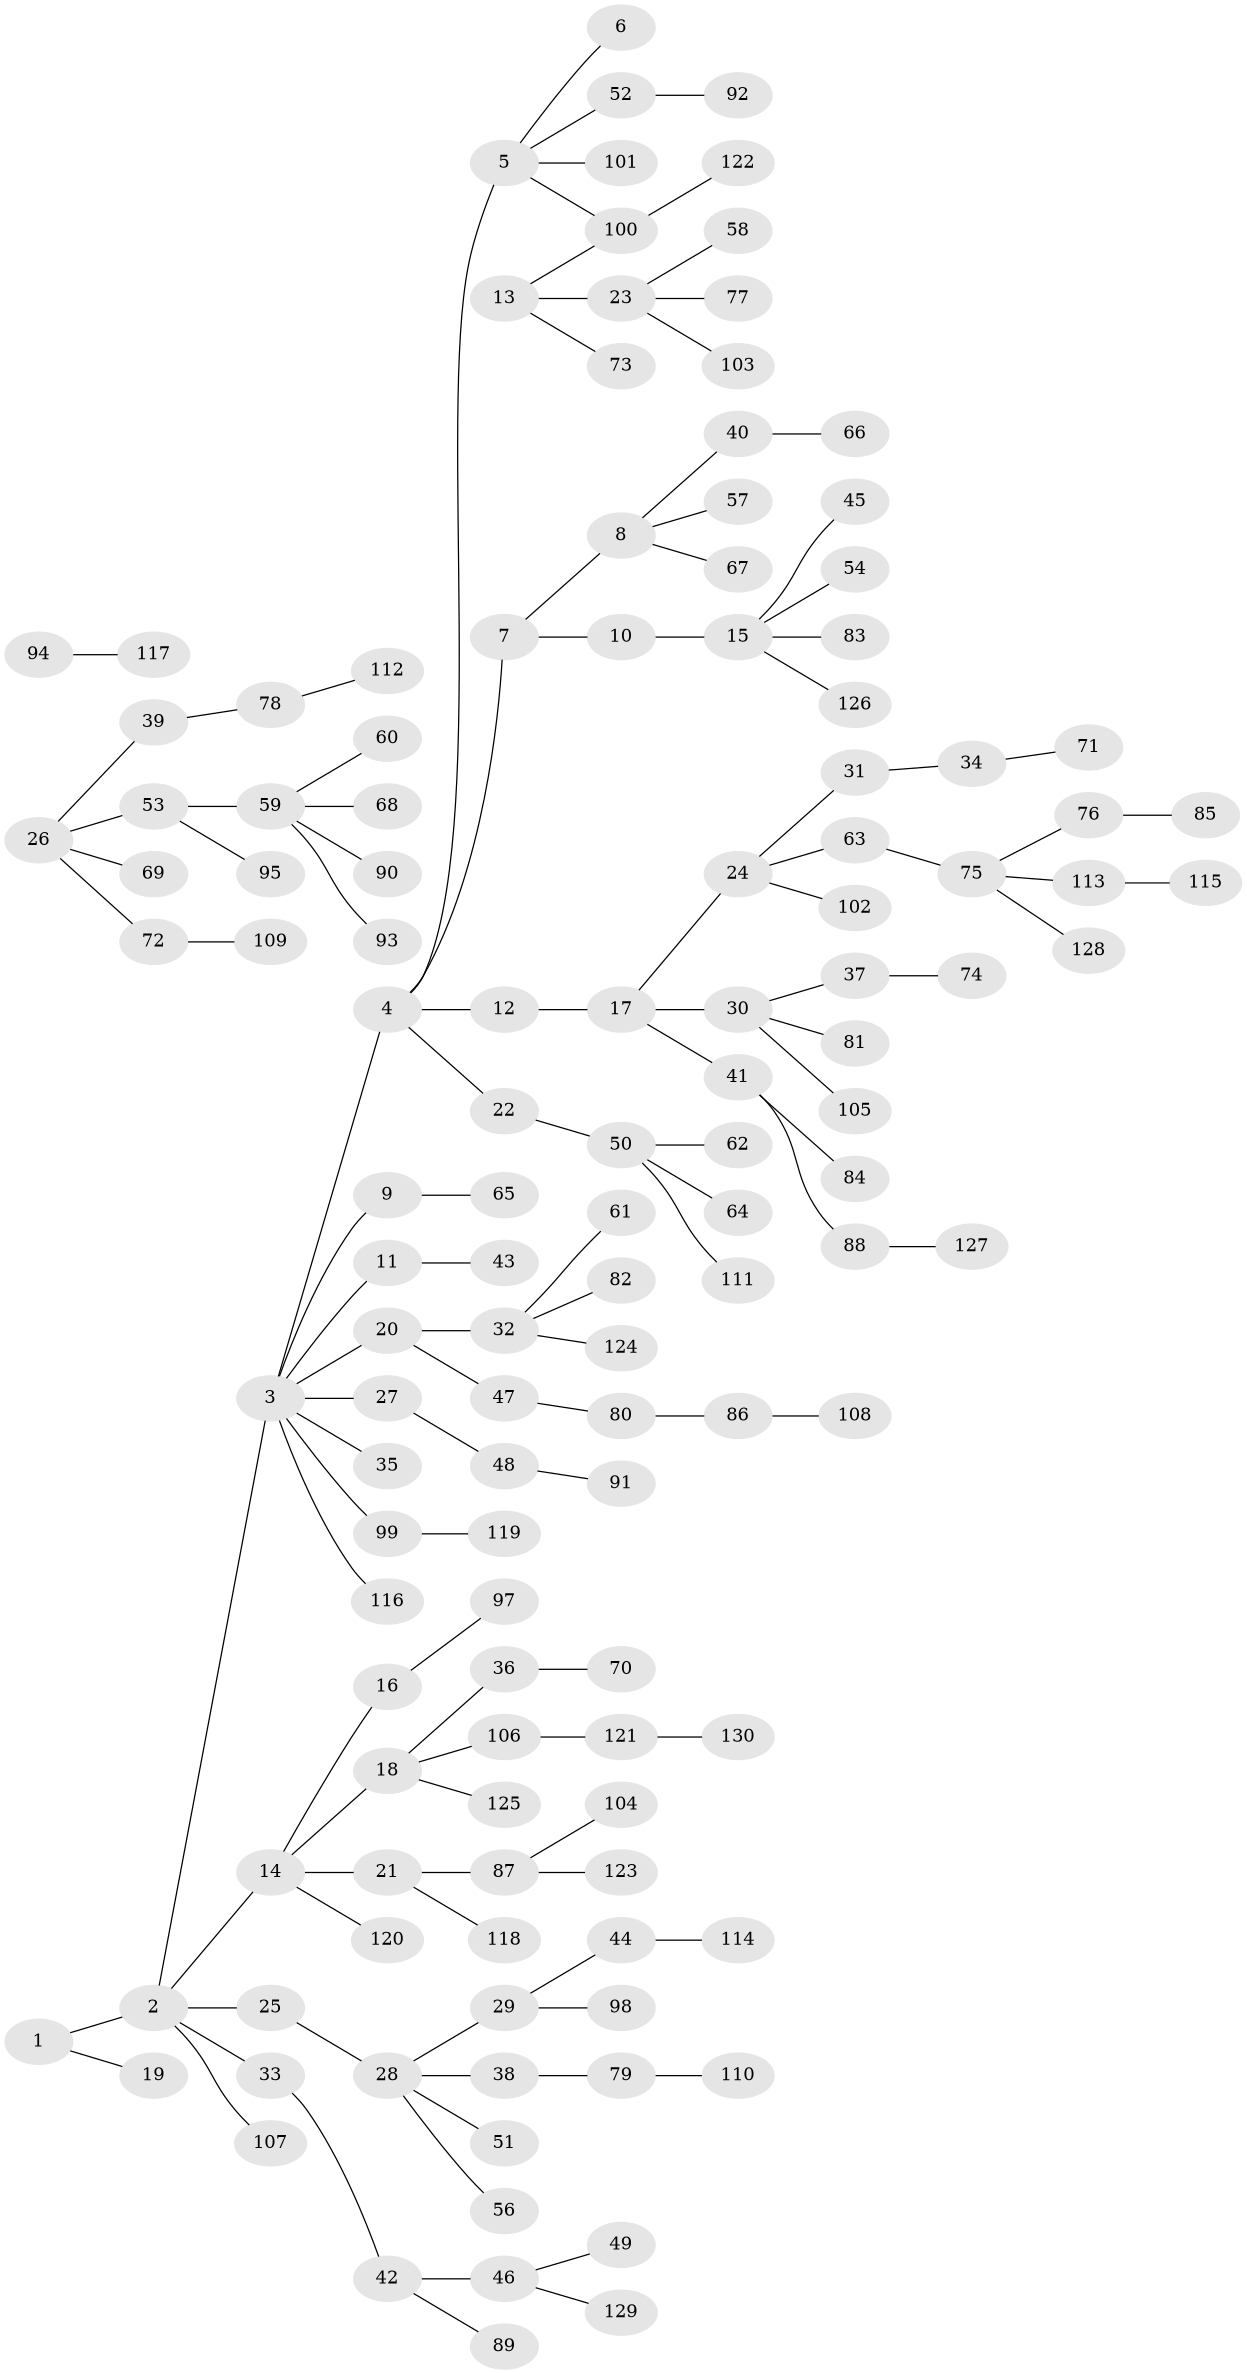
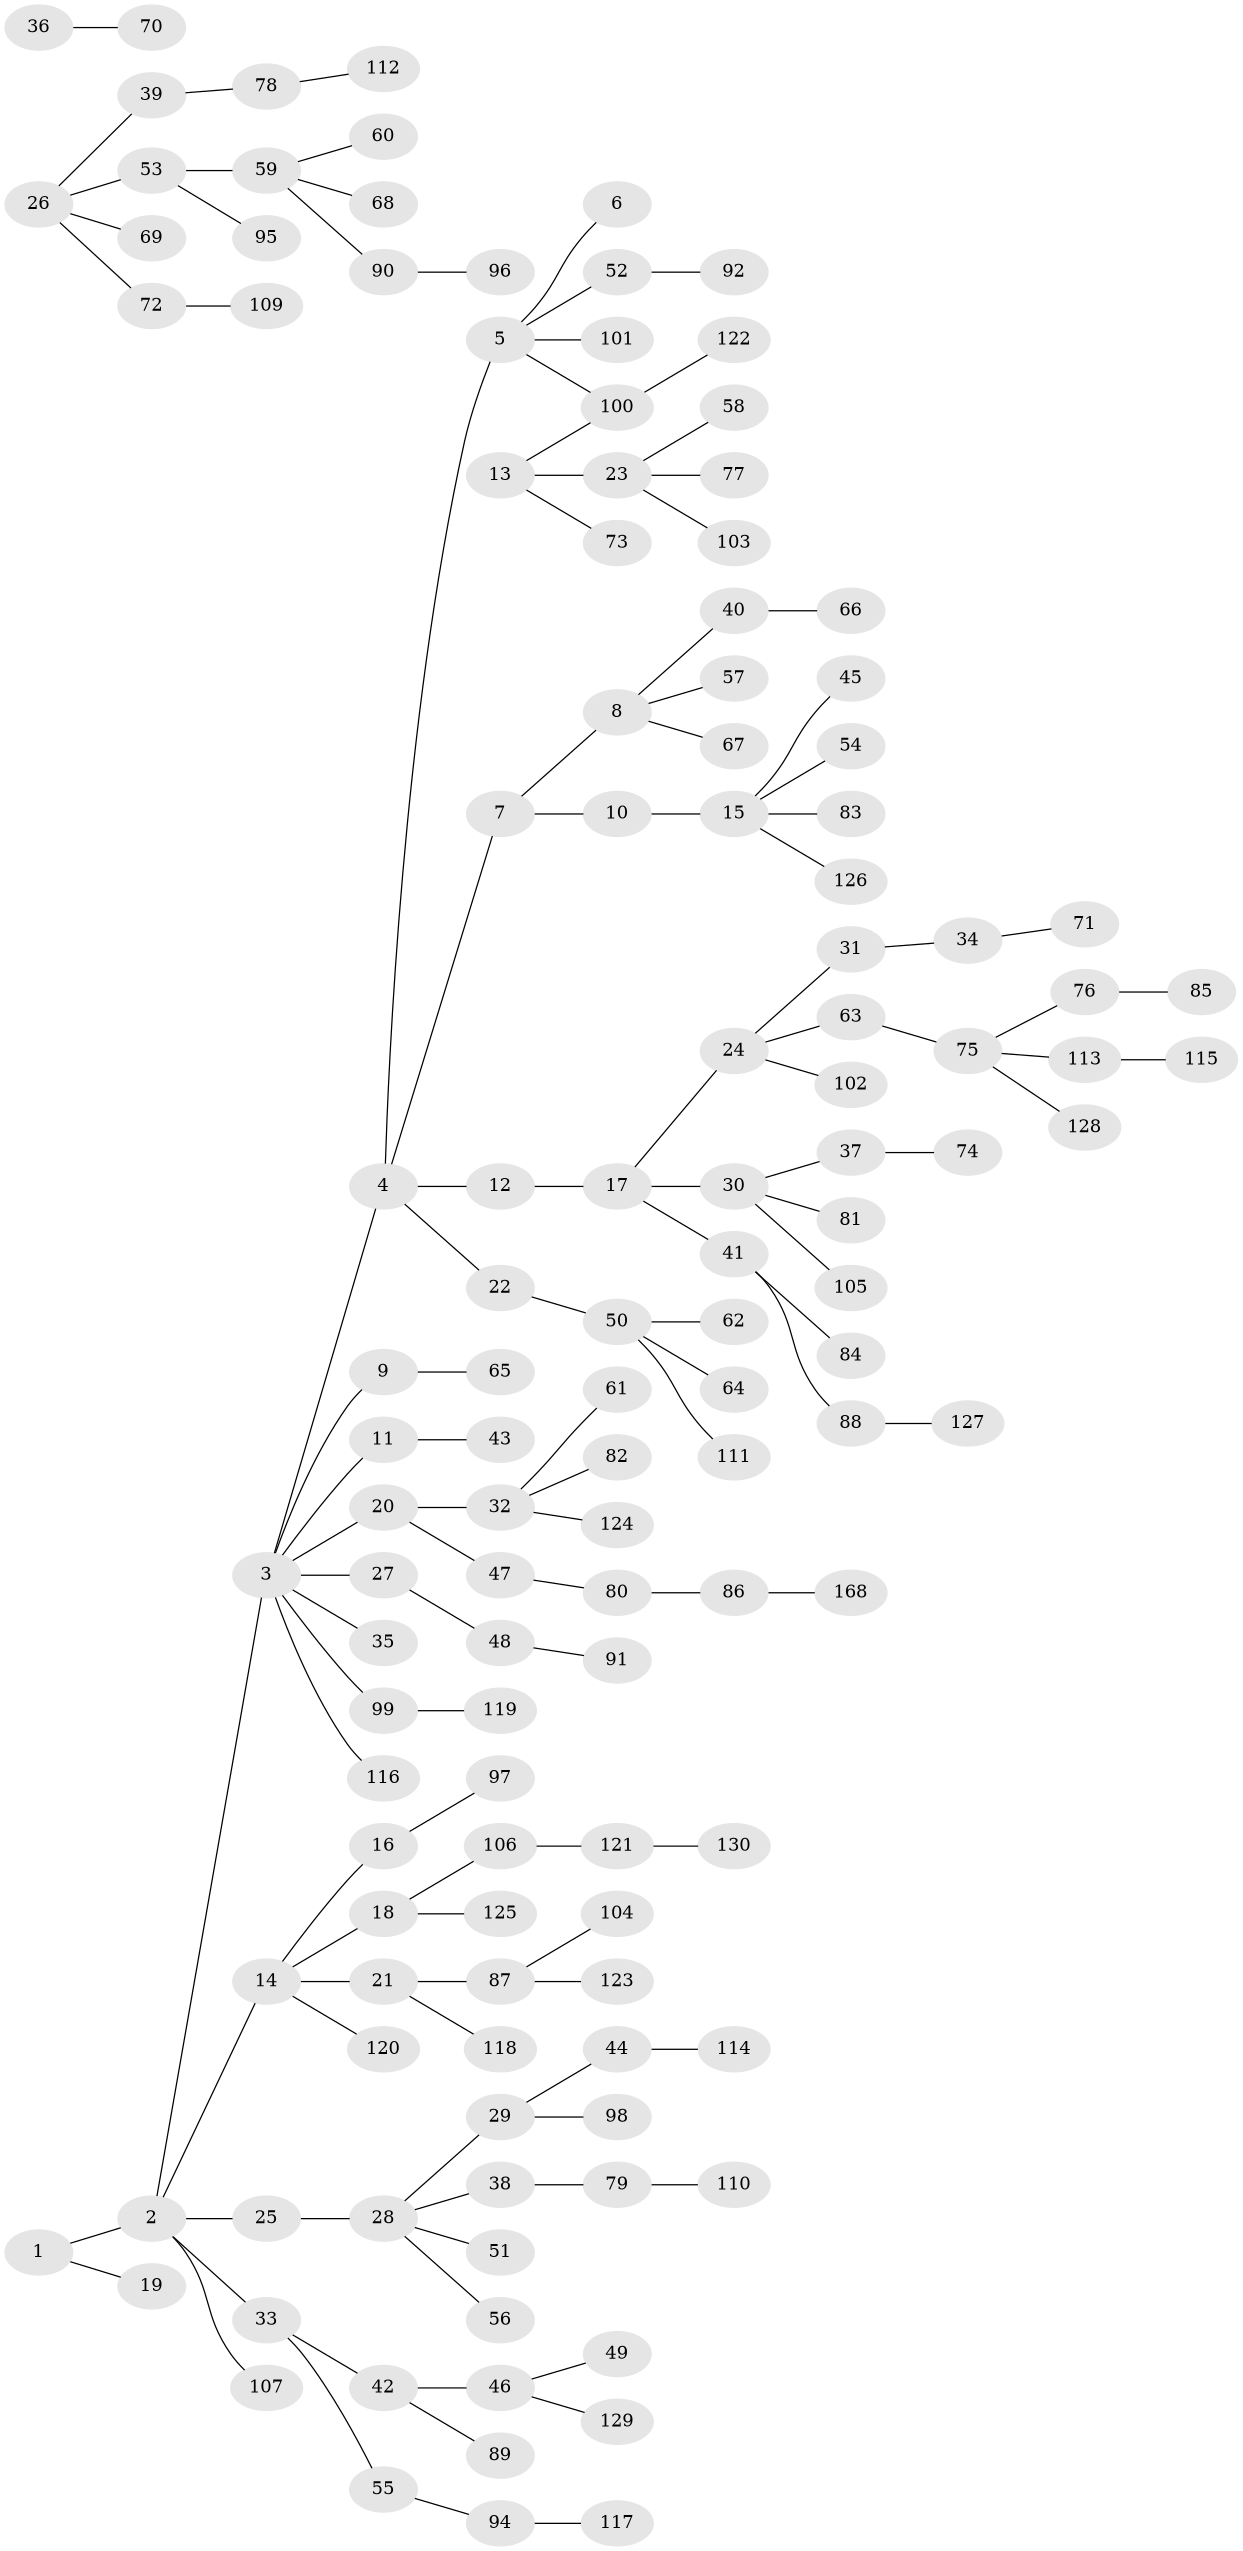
node "96": added
node "93": removed
node "108": label "108" -> "168"
edge "36" -- "18": removed
node "55": added
